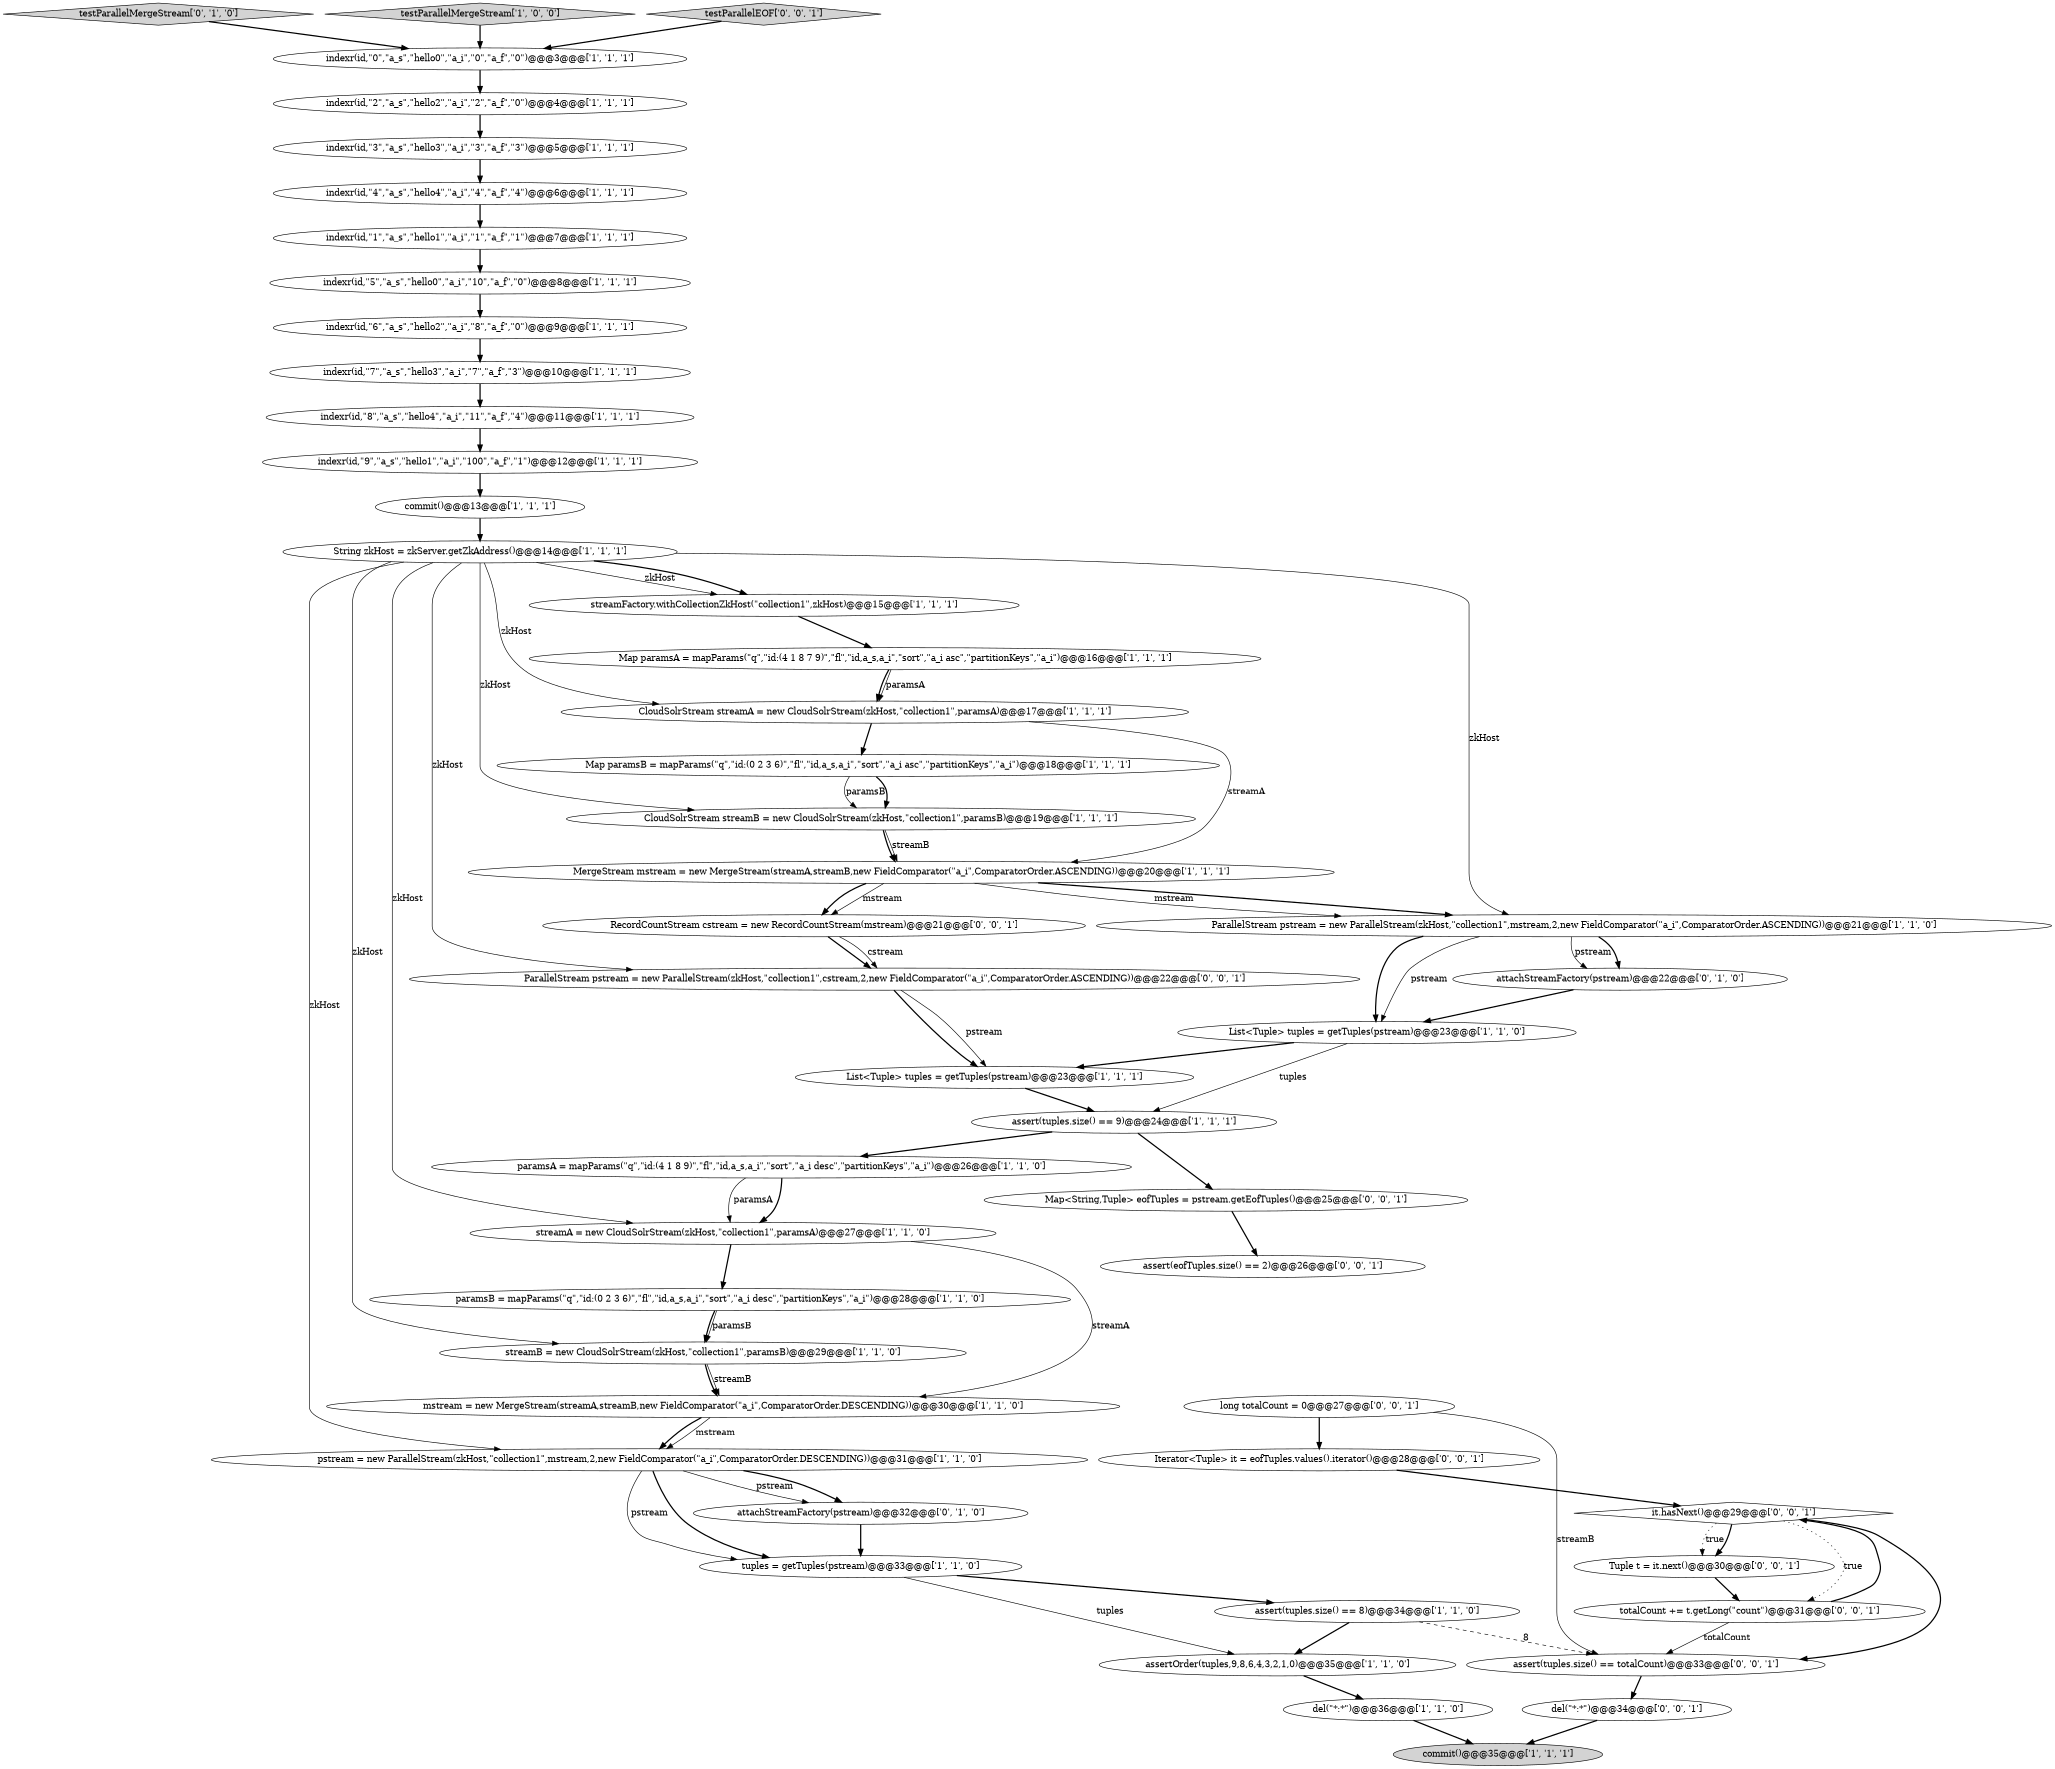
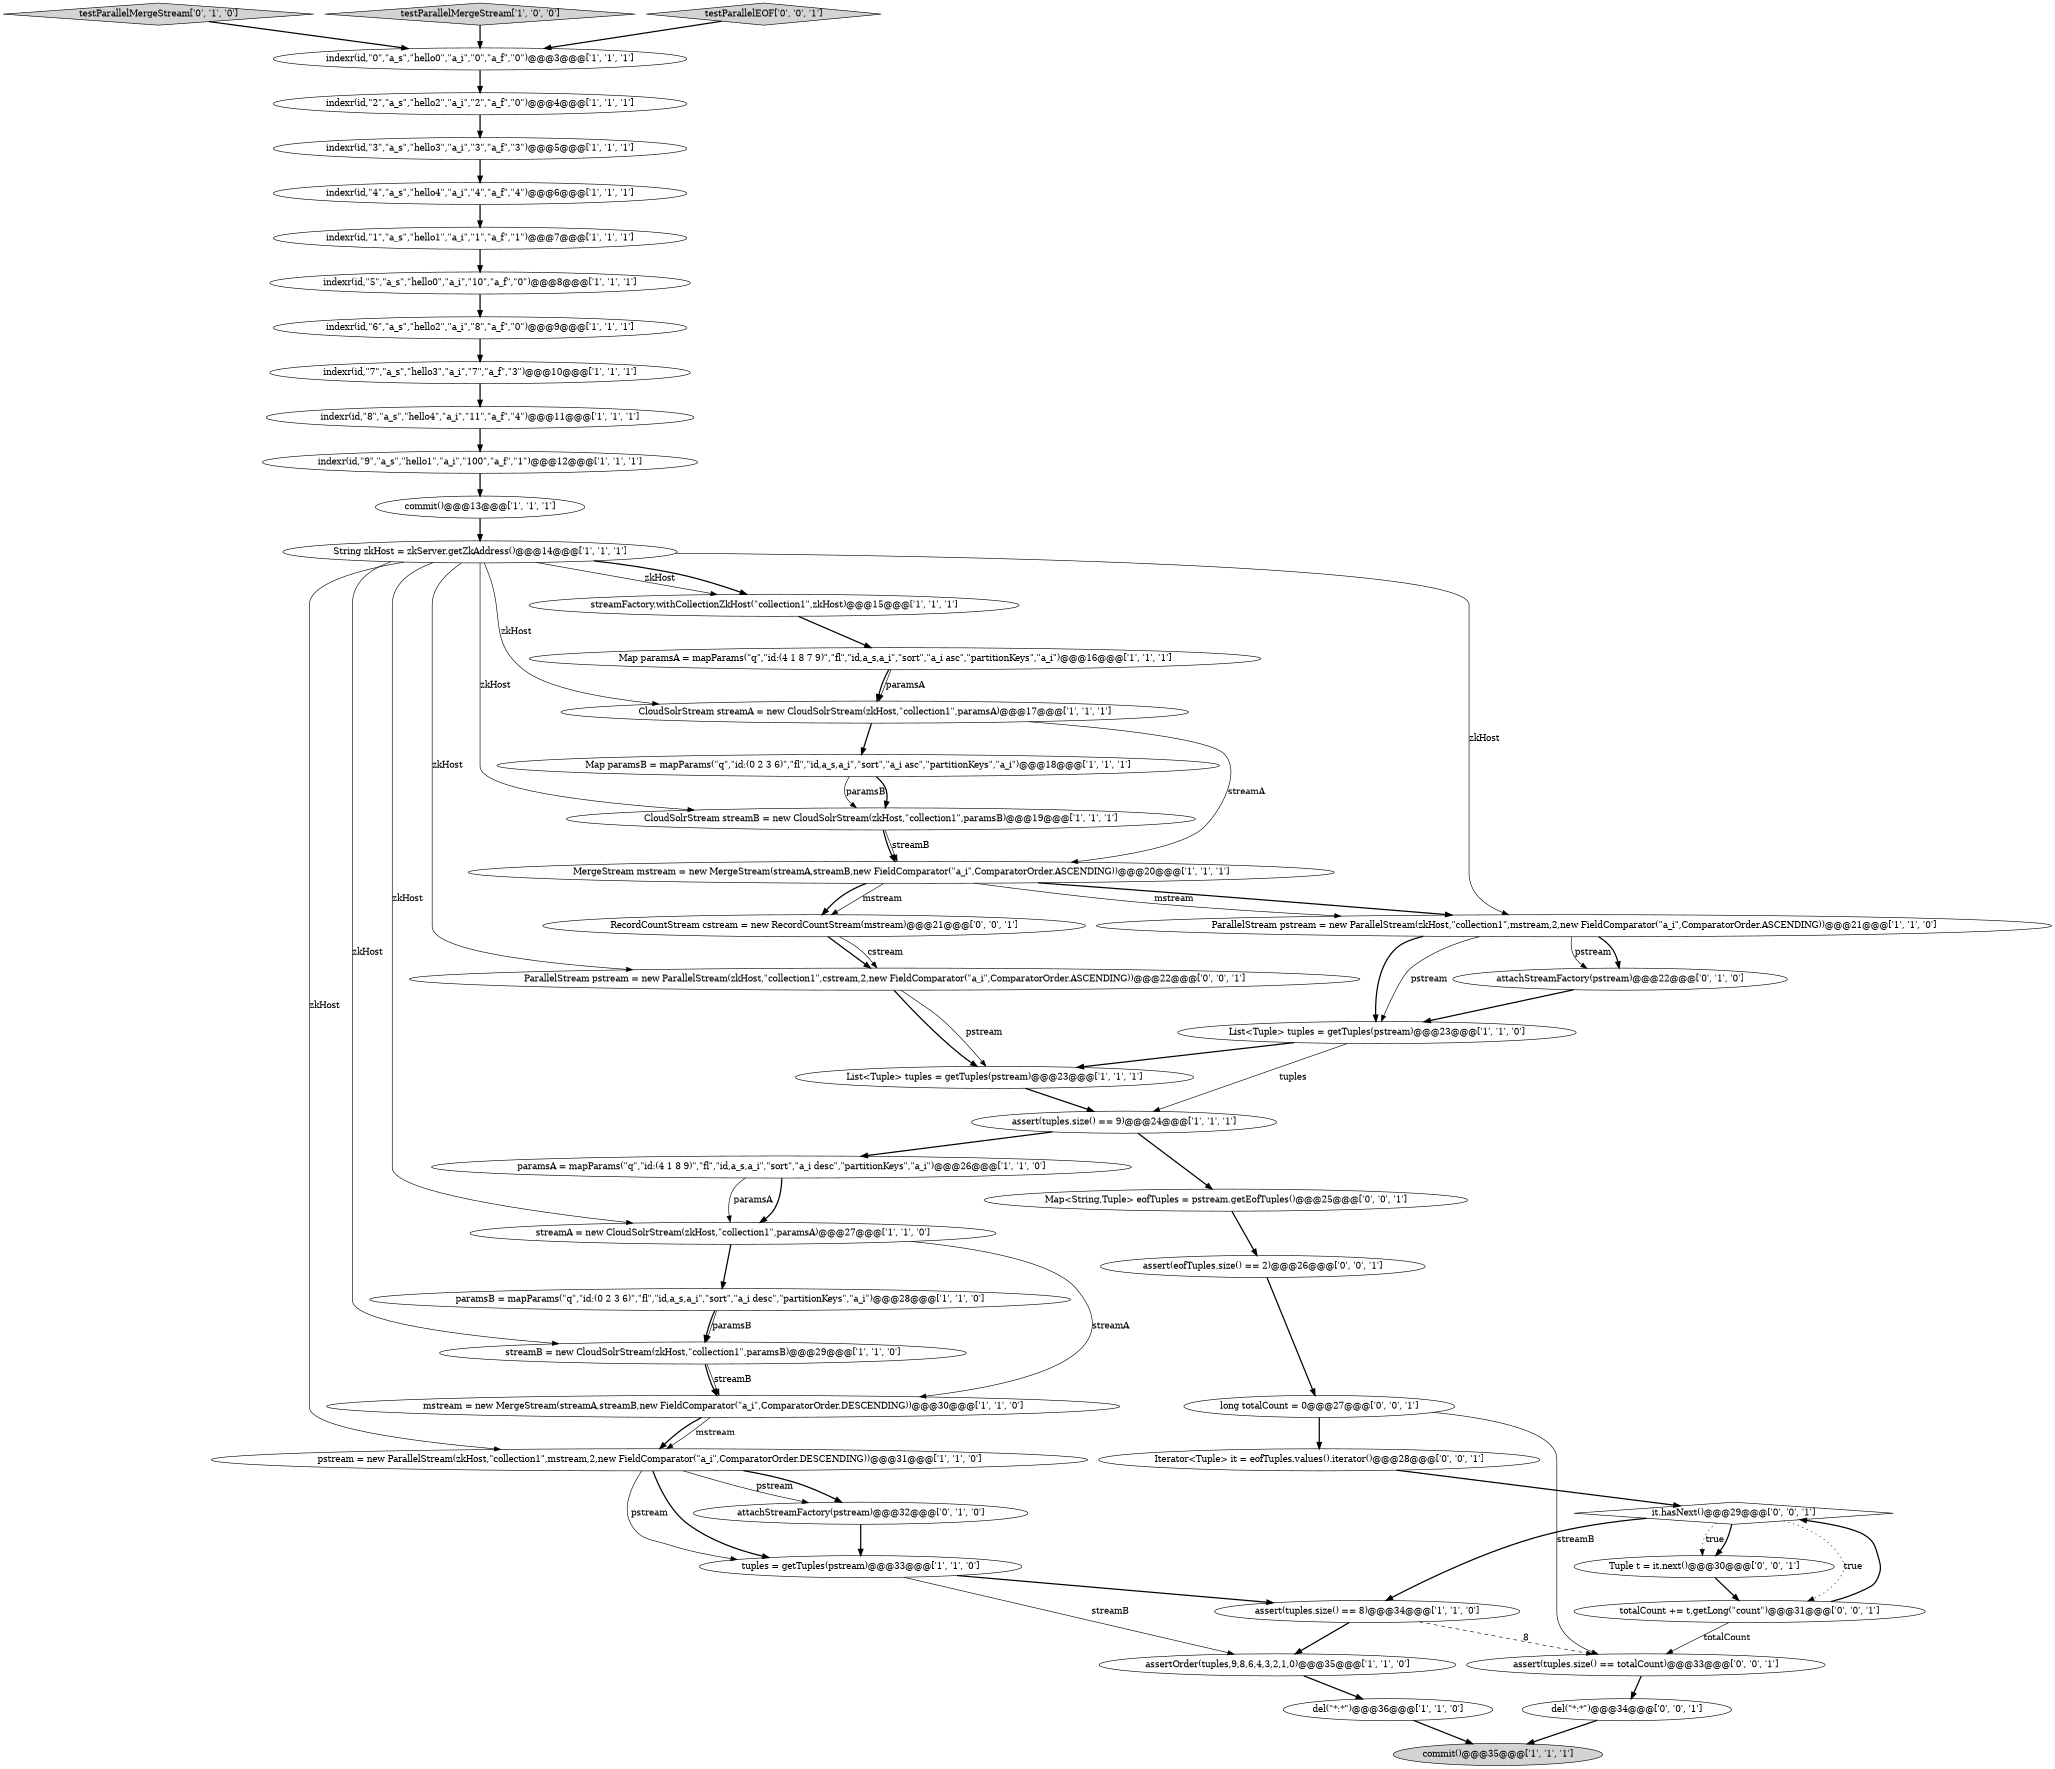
edge "assert(eofTuples.size() == 2)@@@26@@@['0', '0', '1']" -> "long totalCount = 0@@@27@@@['0', '0', '1']": added
edge "it.hasNext()@@@29@@@['0', '0', '1']" -> "assert(tuples.size() == totalCount)@@@33@@@['0', '0', '1']": now "it.hasNext()@@@29@@@['0', '0', '1']" -> "assert(tuples.size() == 8)@@@34@@@['1', '1', '0']"
edge "tuples = getTuples(pstream)@@@33@@@['1', '1', '0']" -> "assertOrder(tuples,9,8,6,4,3,2,1,0)@@@35@@@['1', '1', '0']": label "tuples" -> "streamB"
